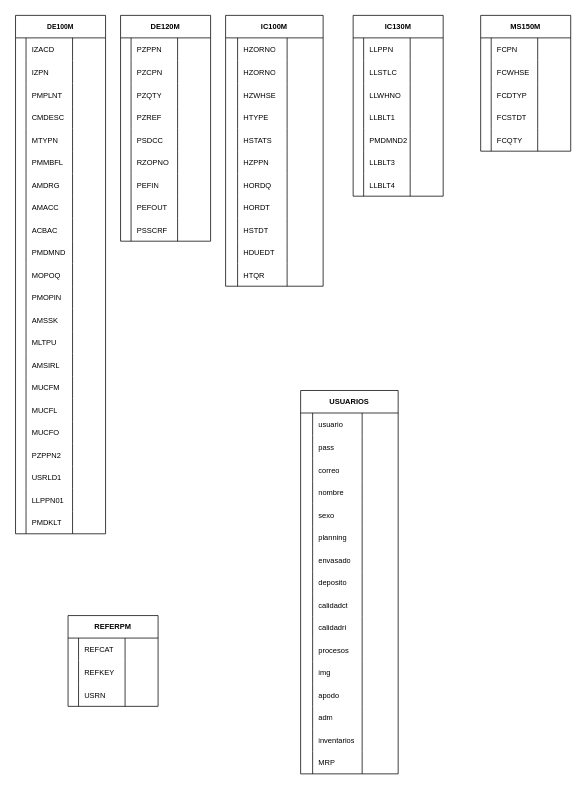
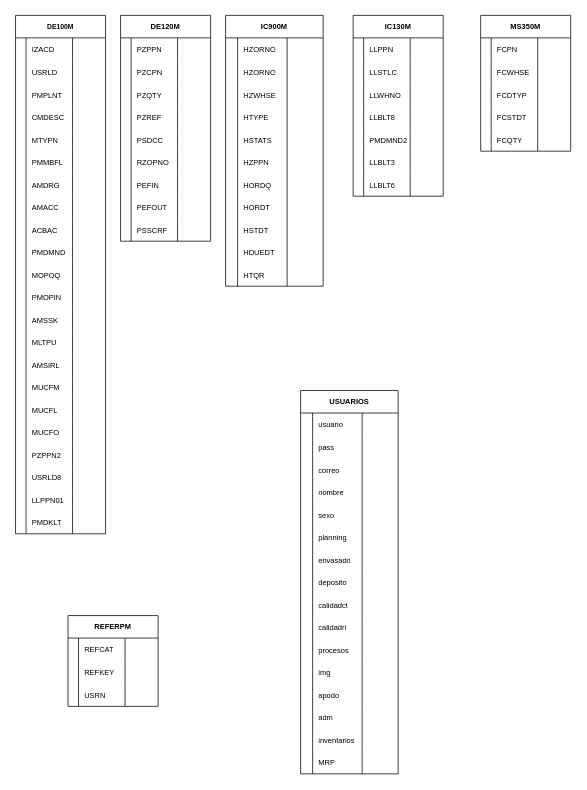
node "IC100M": label "IC100M" -> "IC900M"
node "MS150M": label "MS150M" -> "MS350M"
node "IZPN": label "IZPN" -> "USRLD"
node "LLBLT1": label "LLBLT1" -> "LLBLT8"
node "LLBLT4": label "LLBLT4" -> "LLBLT6"
node "USRLD1": label "USRLD1" -> "USRLD8"
